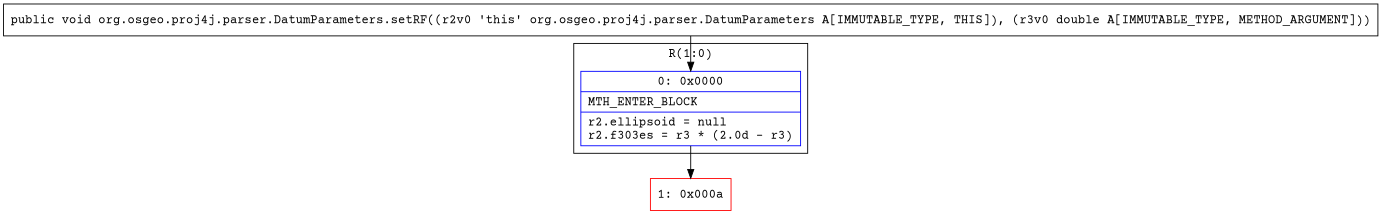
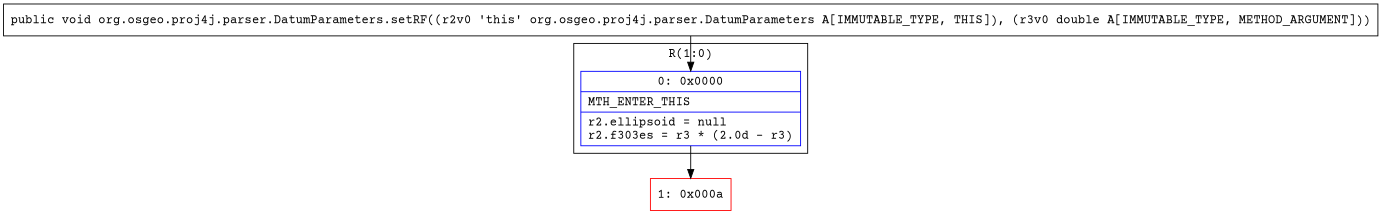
node "0: 0x0000": text "MTH_ENTER_BLOCK" -> "MTH_ENTER_THIS"
